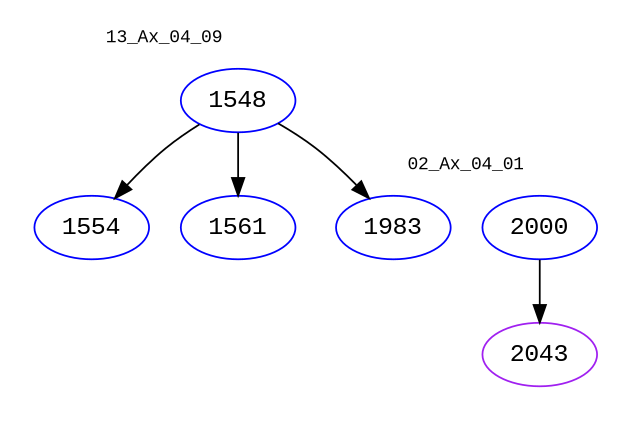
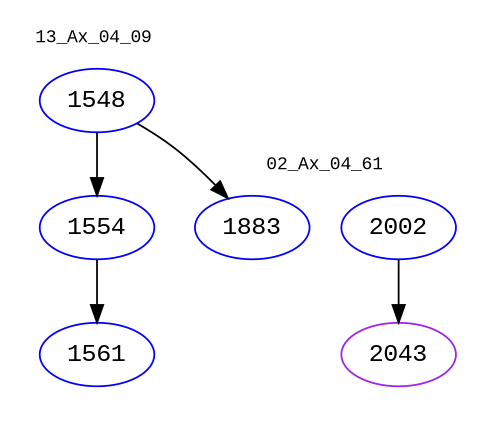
edge "1548" -> "1561": now "1554" -> "1561"
cluster "02_Ax_04_01": label "02_Ax_04_01" -> "02_Ax_04_61"
node "1983": label "1983" -> "1883"
node "2000": label "2000" -> "2002"
